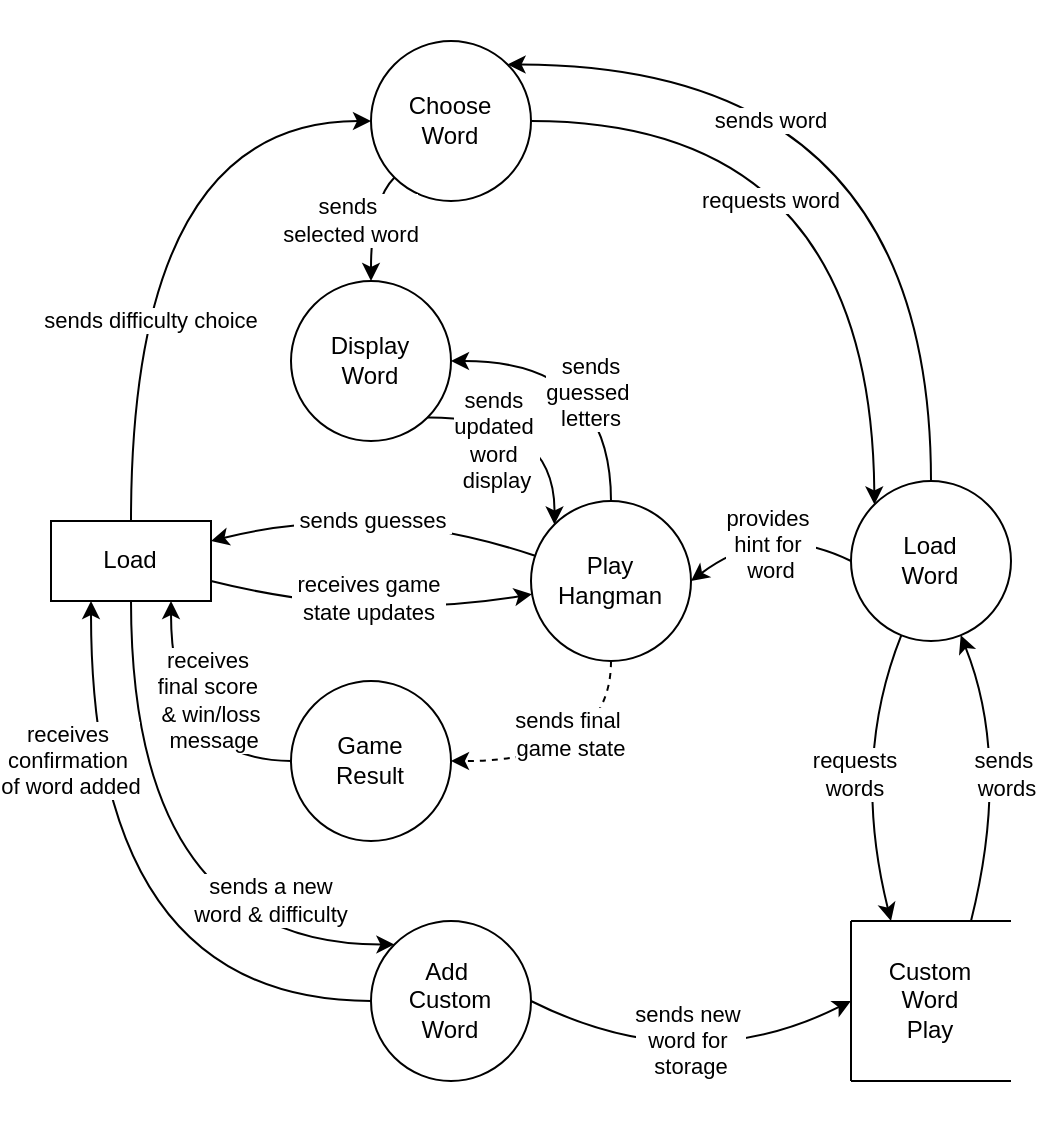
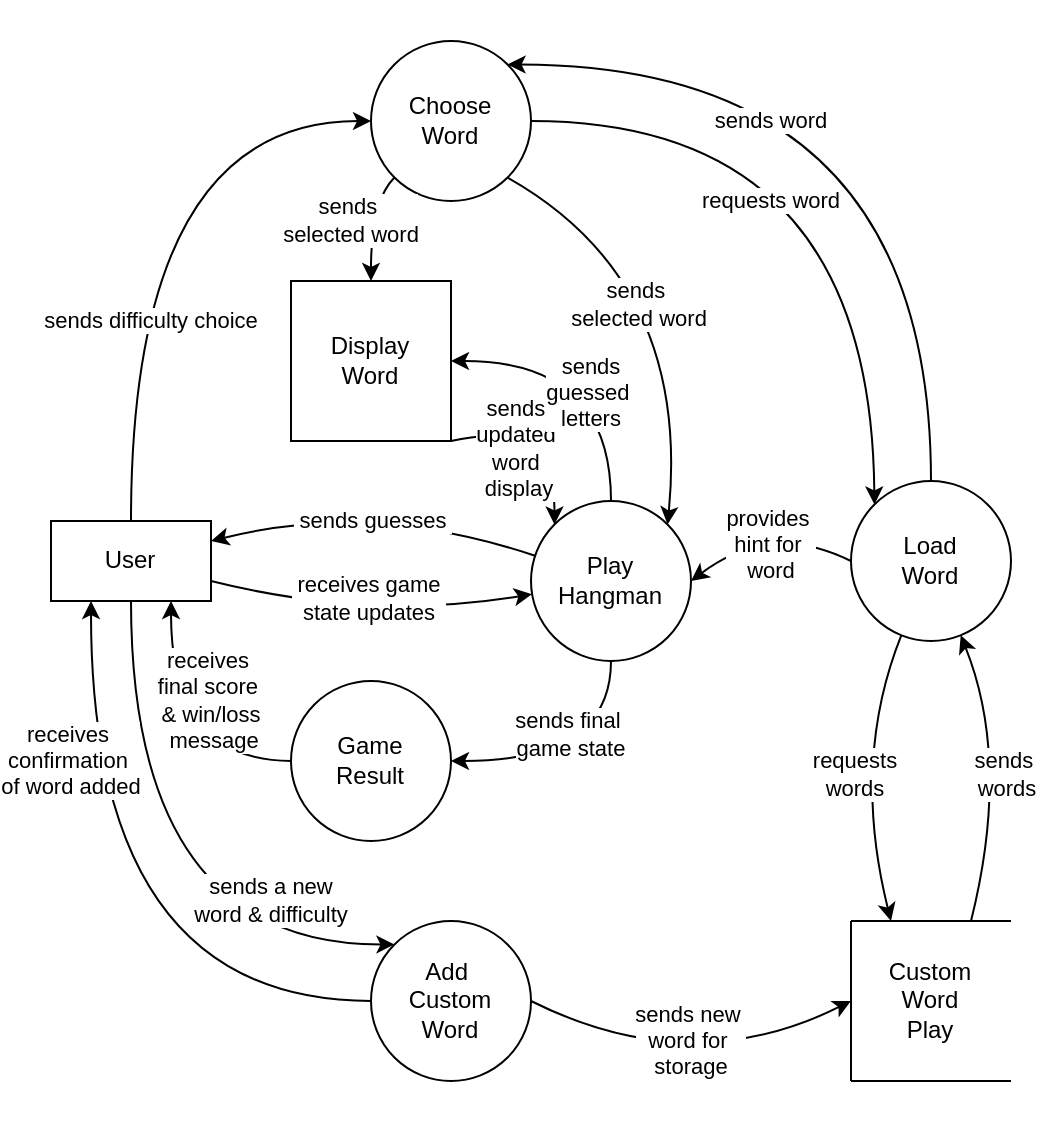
node "Display Word": shape ellipse -> rectangle
edge "Choose Word" -> "Play Hangman": added, label "sends selected word"
node "Load": label "Load" -> "User"
edge "Play Hangman" -> "Game Result": style dashed -> solid
